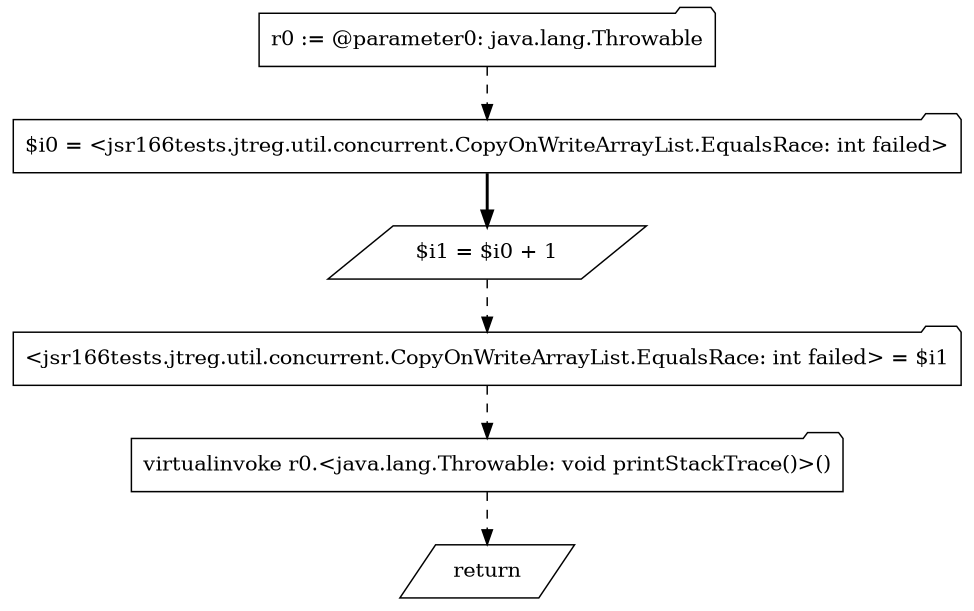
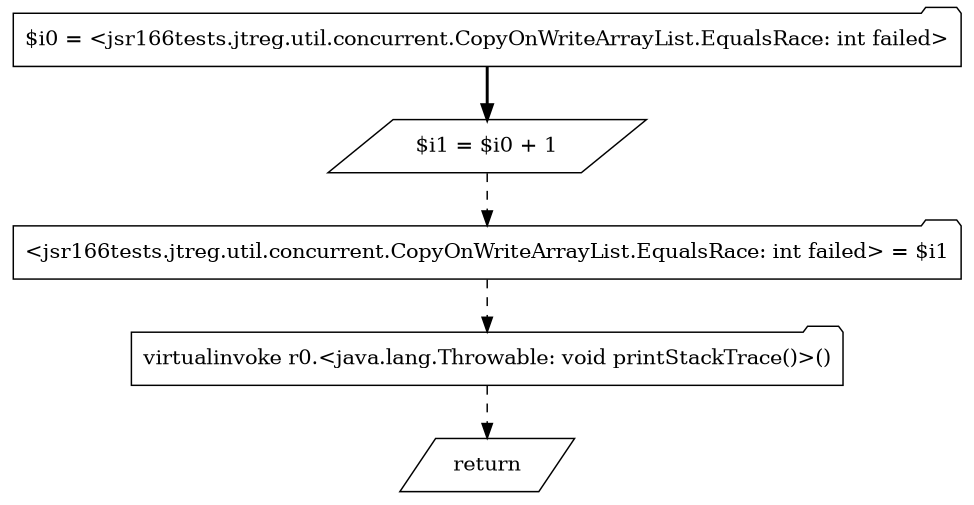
node "r0 := @parameter0: java.lang.Throwable": removed
